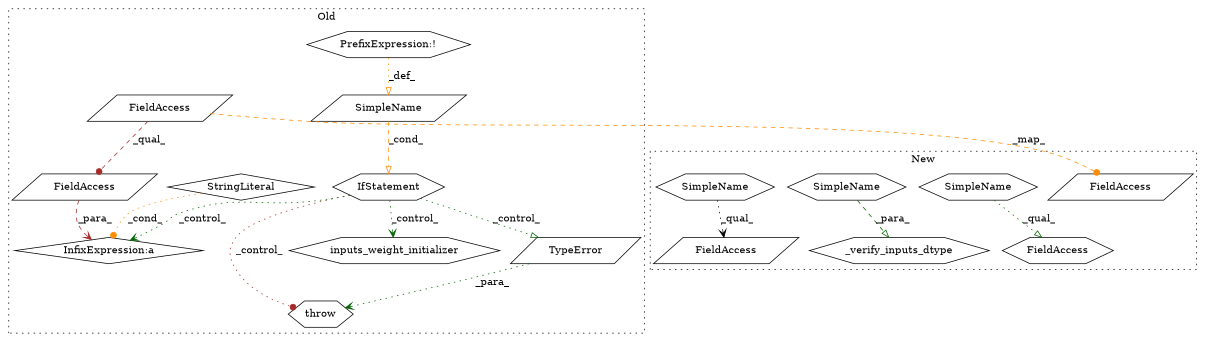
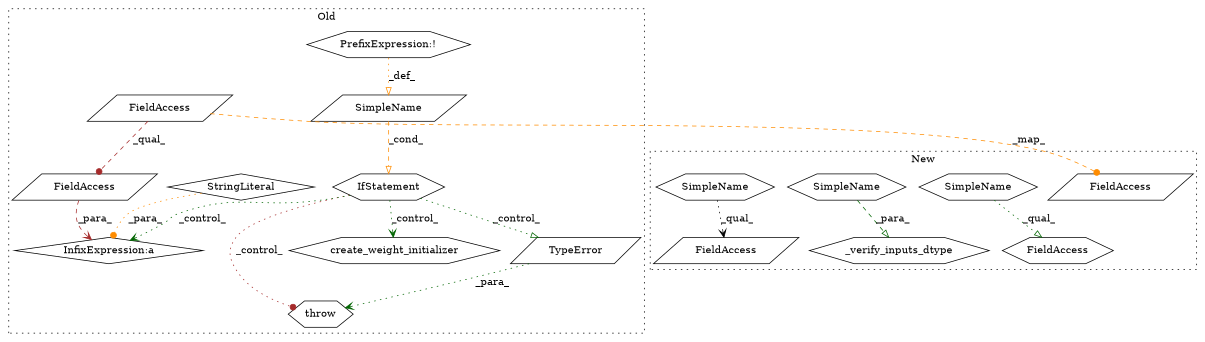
edge "StringLiteral" -> "InfixExpression:a": label "_cond_" -> "_para_"
node "inputs_weight_initializer": label "inputs_weight_initializer" -> "create_weight_initializer"
